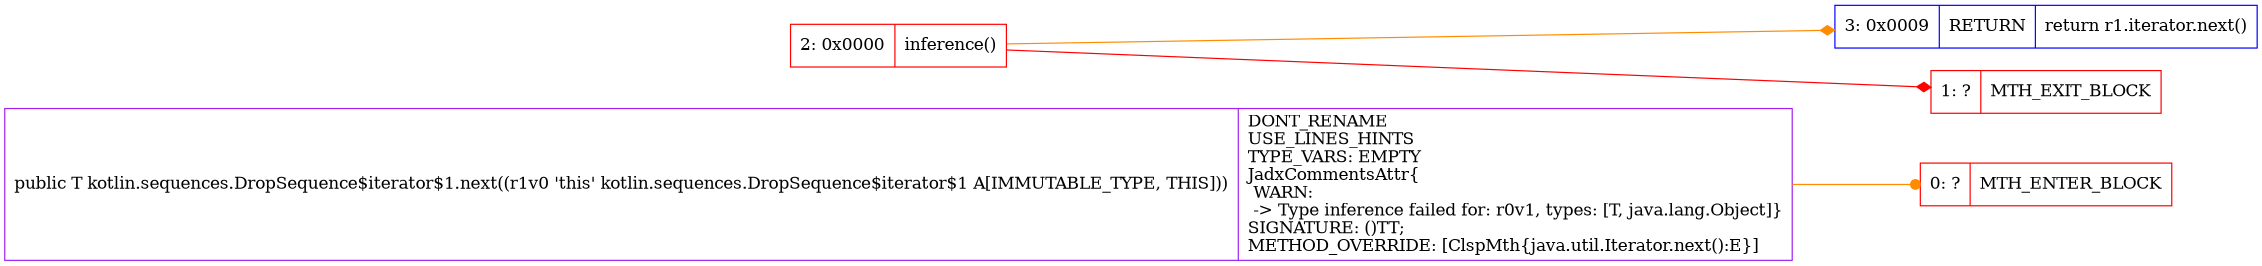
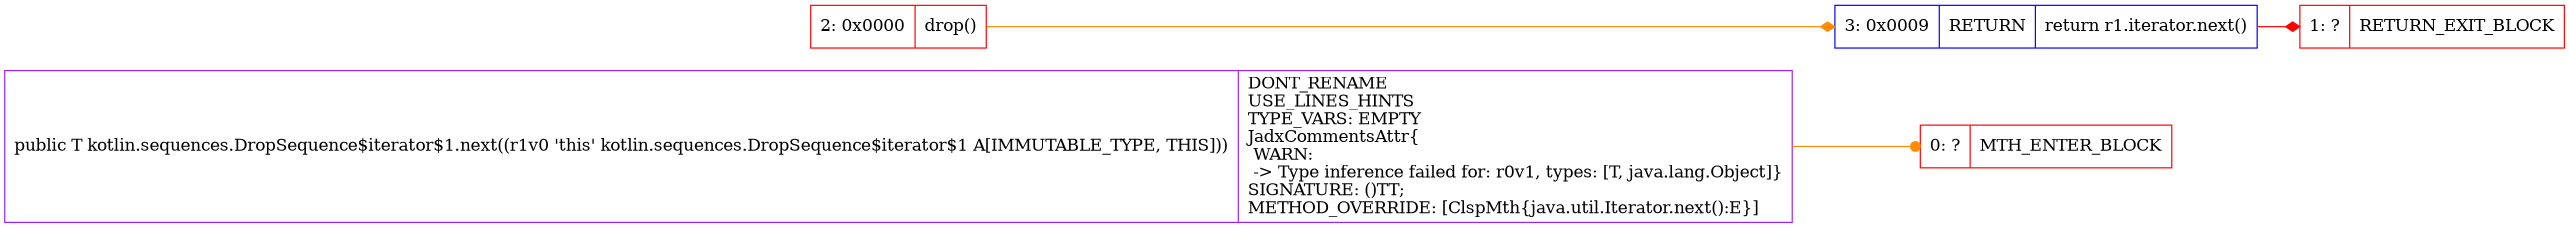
node "2: 0x0000": text "inference()" -> "drop()"
edge "2: 0x0000" -> "1: ?": now "3: 0x0009" -> "1: ?"
node "1: ?": text "MTH_EXIT_BLOCK" -> "RETURN_EXIT_BLOCK"
